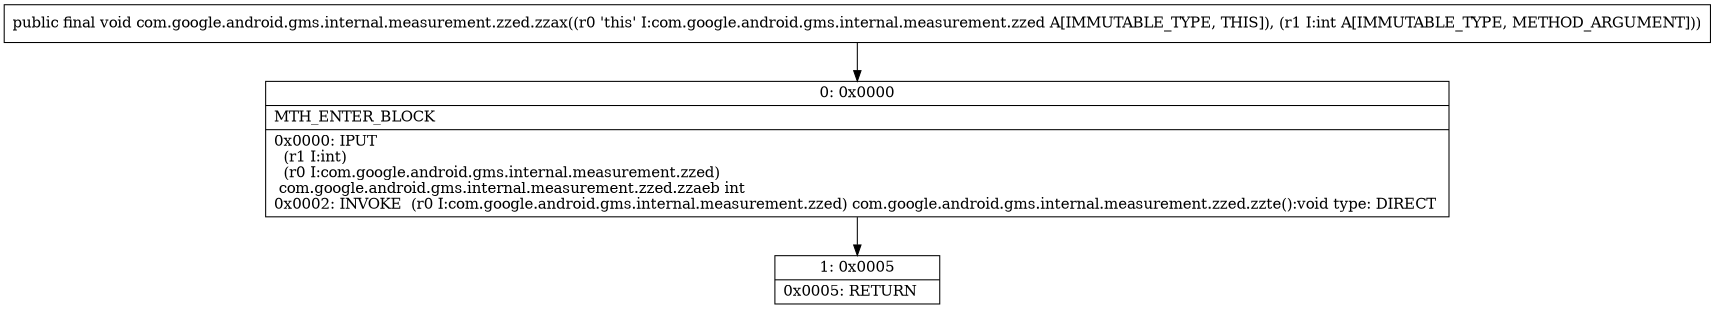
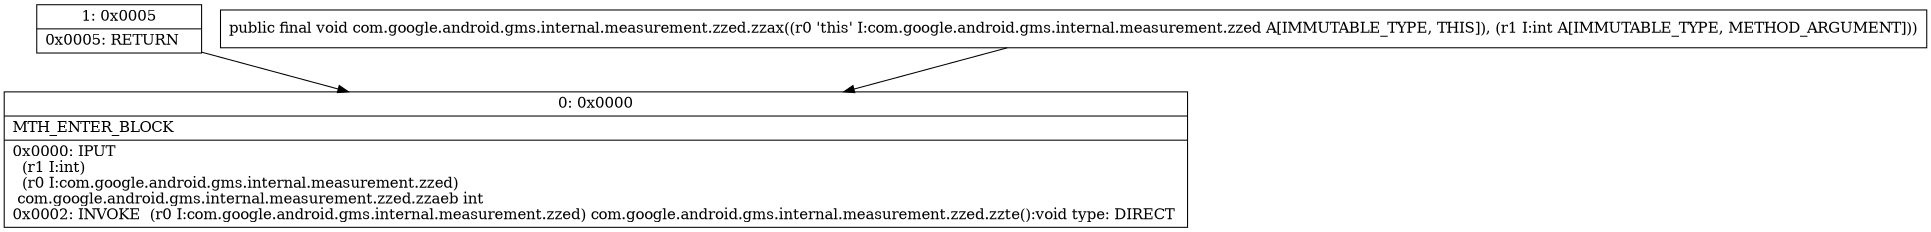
edge "0: 0x0000" -> "1: 0x0005": reversed
